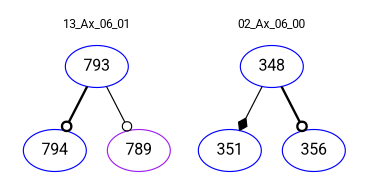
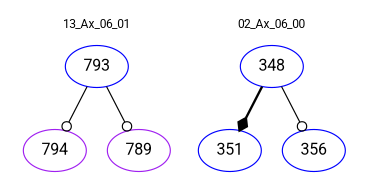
edge "348" -> "351": style solid -> bold
edge "793" -> "794": style bold -> solid
edge "348" -> "356": style bold -> solid
node "794": color blue -> purple
